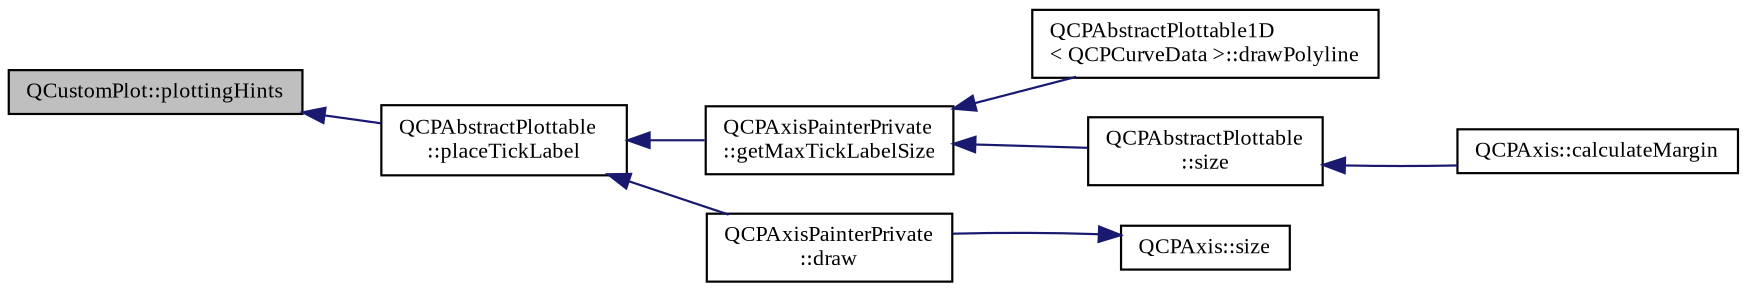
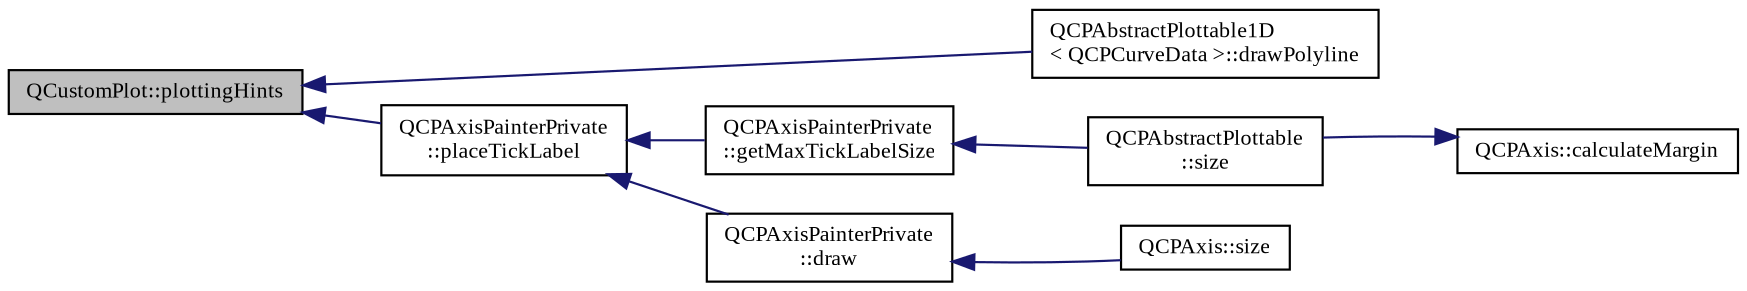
edge "QCPAbstractPlottable1D < QCPCurveData >::drawPolyline" -> "QCPAxisPainterPrivate ::getMaxTickLabelSize": now "QCPAbstractPlottable1D < QCPCurveData >::drawPolyline" -> "QCustomPlot::plottingHints"
node "QCPAbstractPlottable ::placeTickLabel": label "QCPAbstractPlottable ::placeTickLabel" -> "QCPAxisPainterPrivate ::placeTickLabel"
edge "QCPAxis::calculateMargin" -> "QCPAbstractPlottable ::size": reversed
edge "QCPAxisPainterPrivate ::draw" -> "QCPAxis::size": reversed
